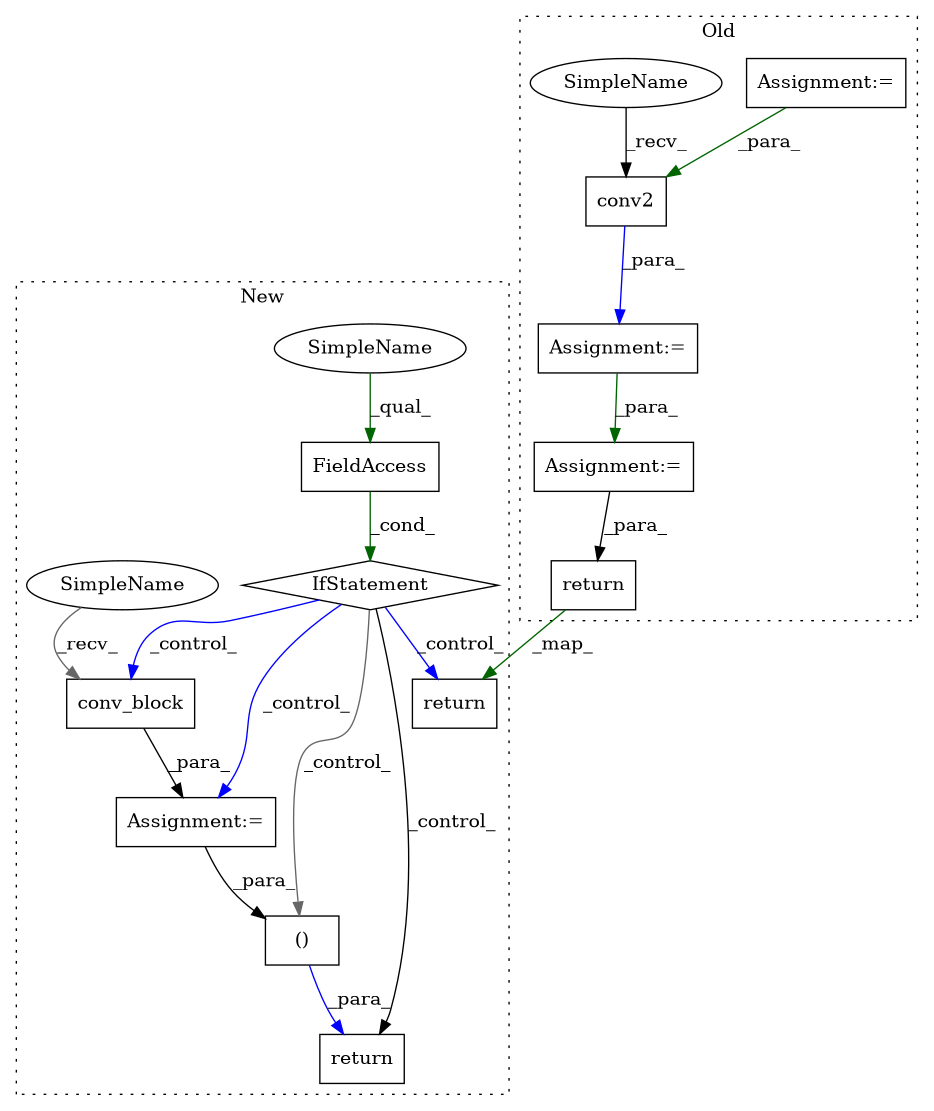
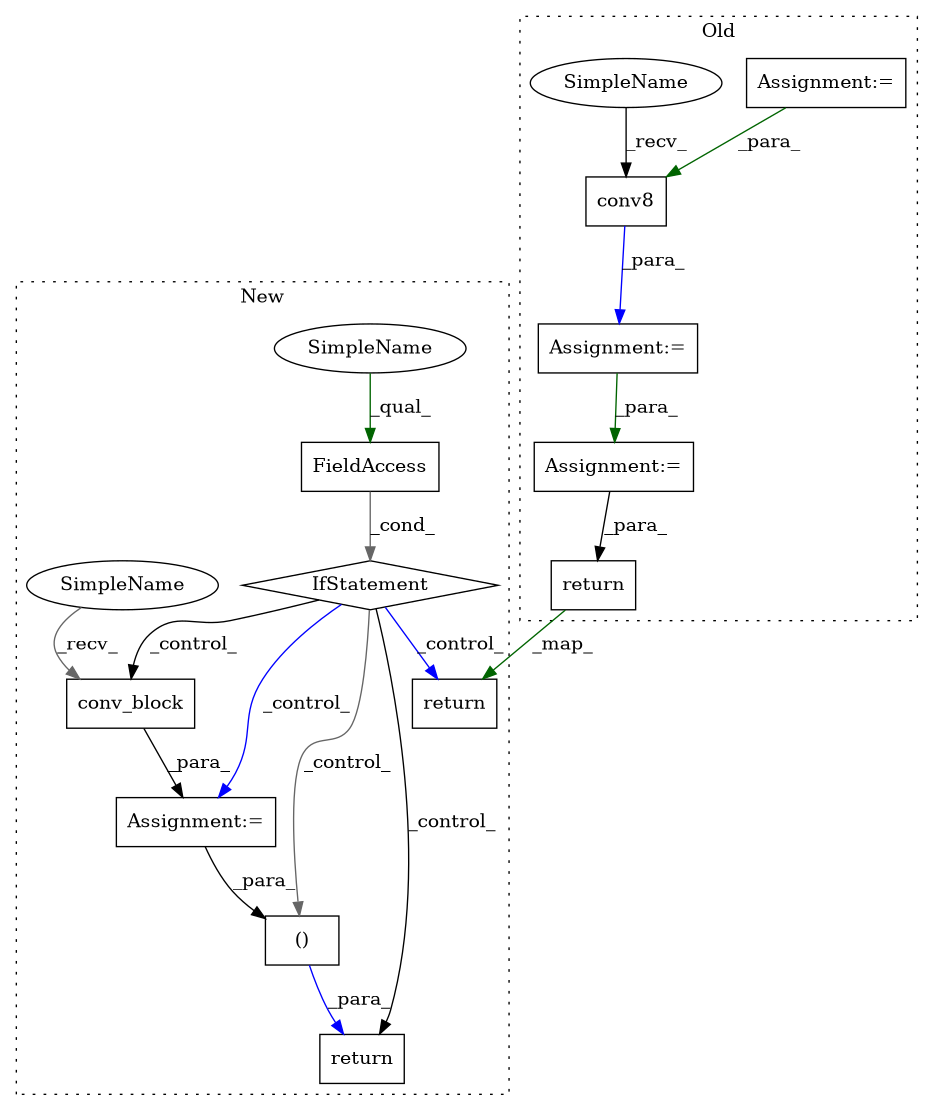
node "conv2": label "conv2" -> "conv8"
edge "FieldAccess" -> "IfStatement": color darkgreen -> gray40
edge "IfStatement" -> "conv_block": color blue -> black
